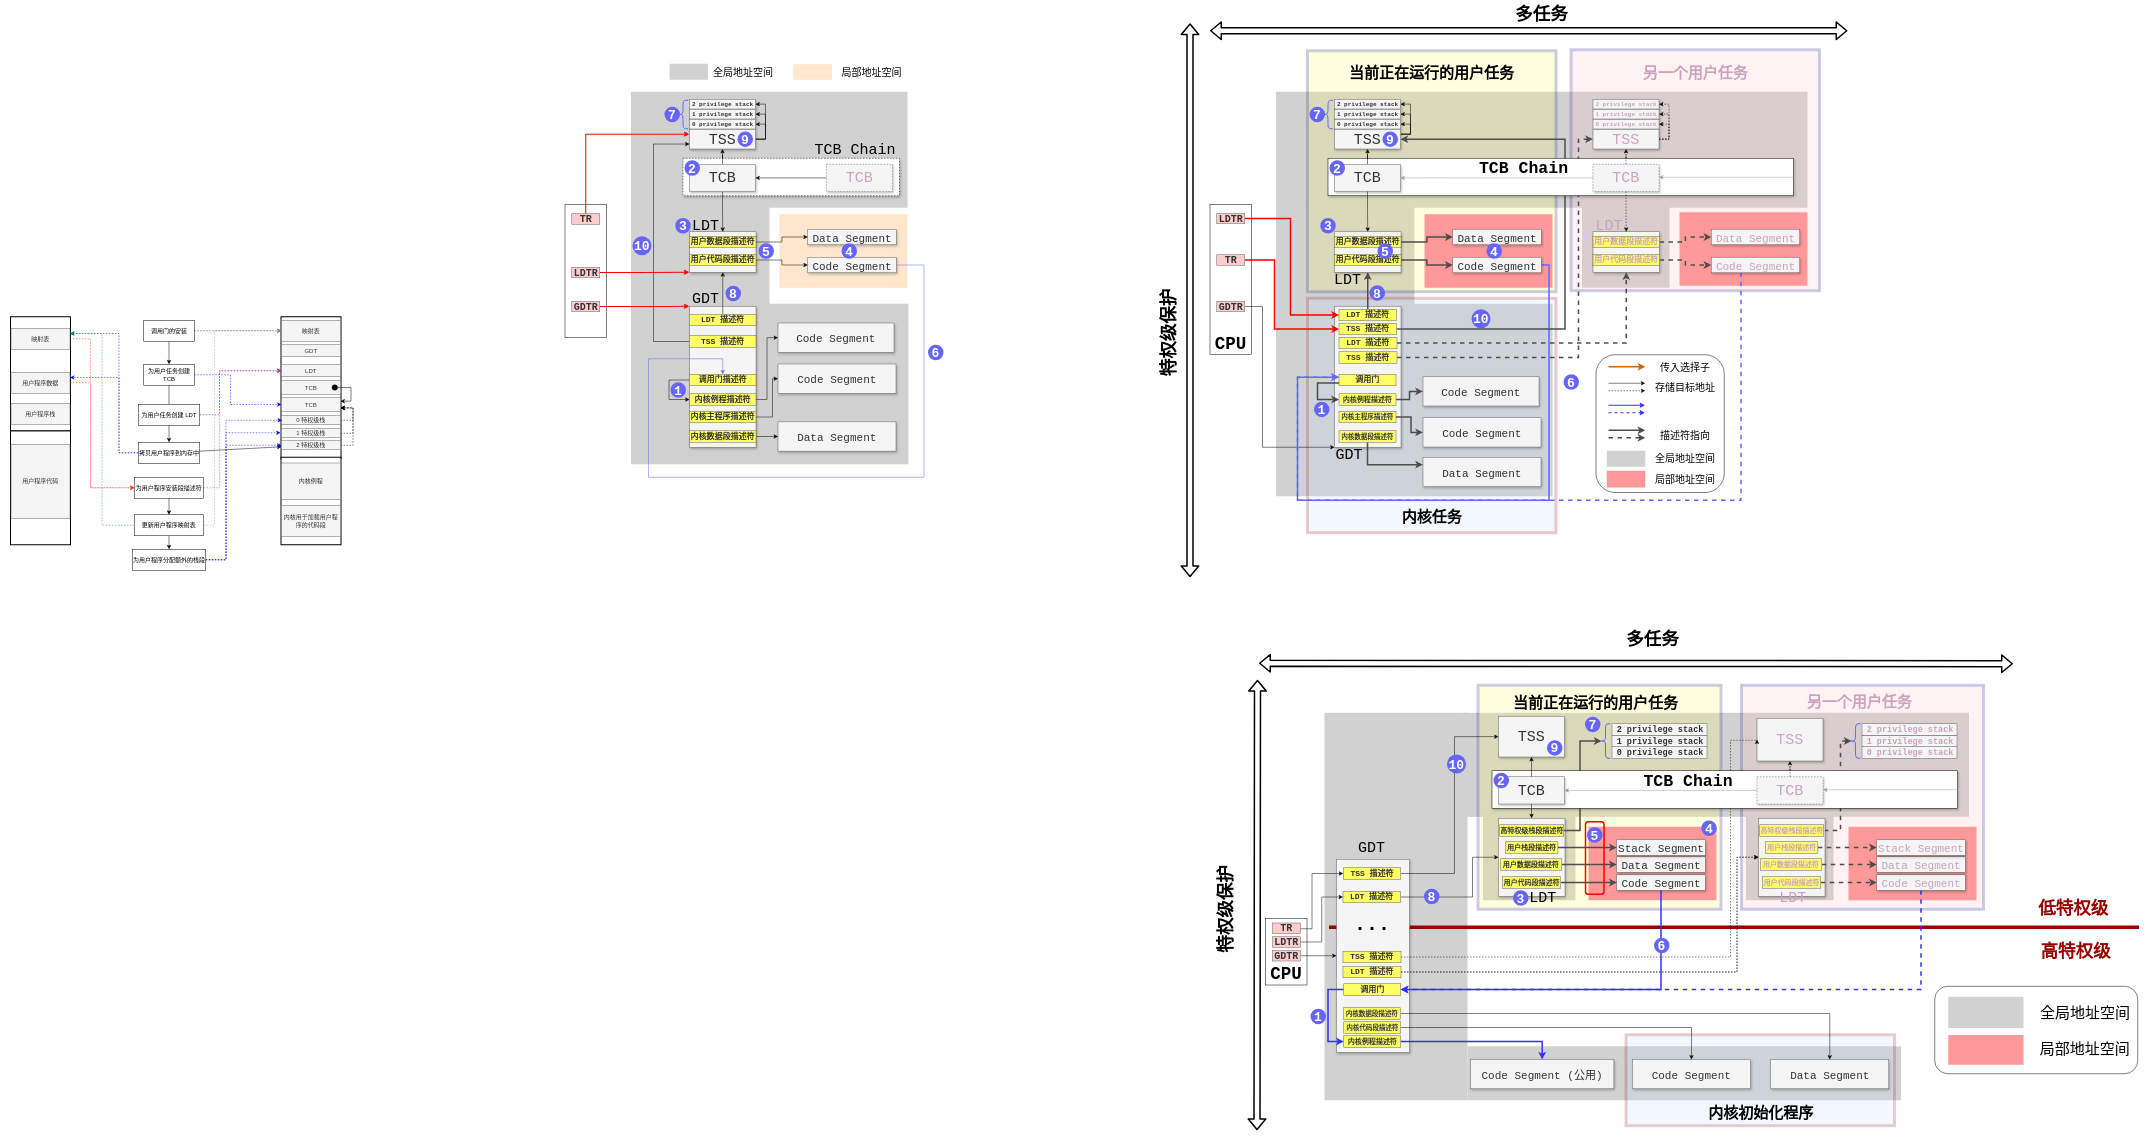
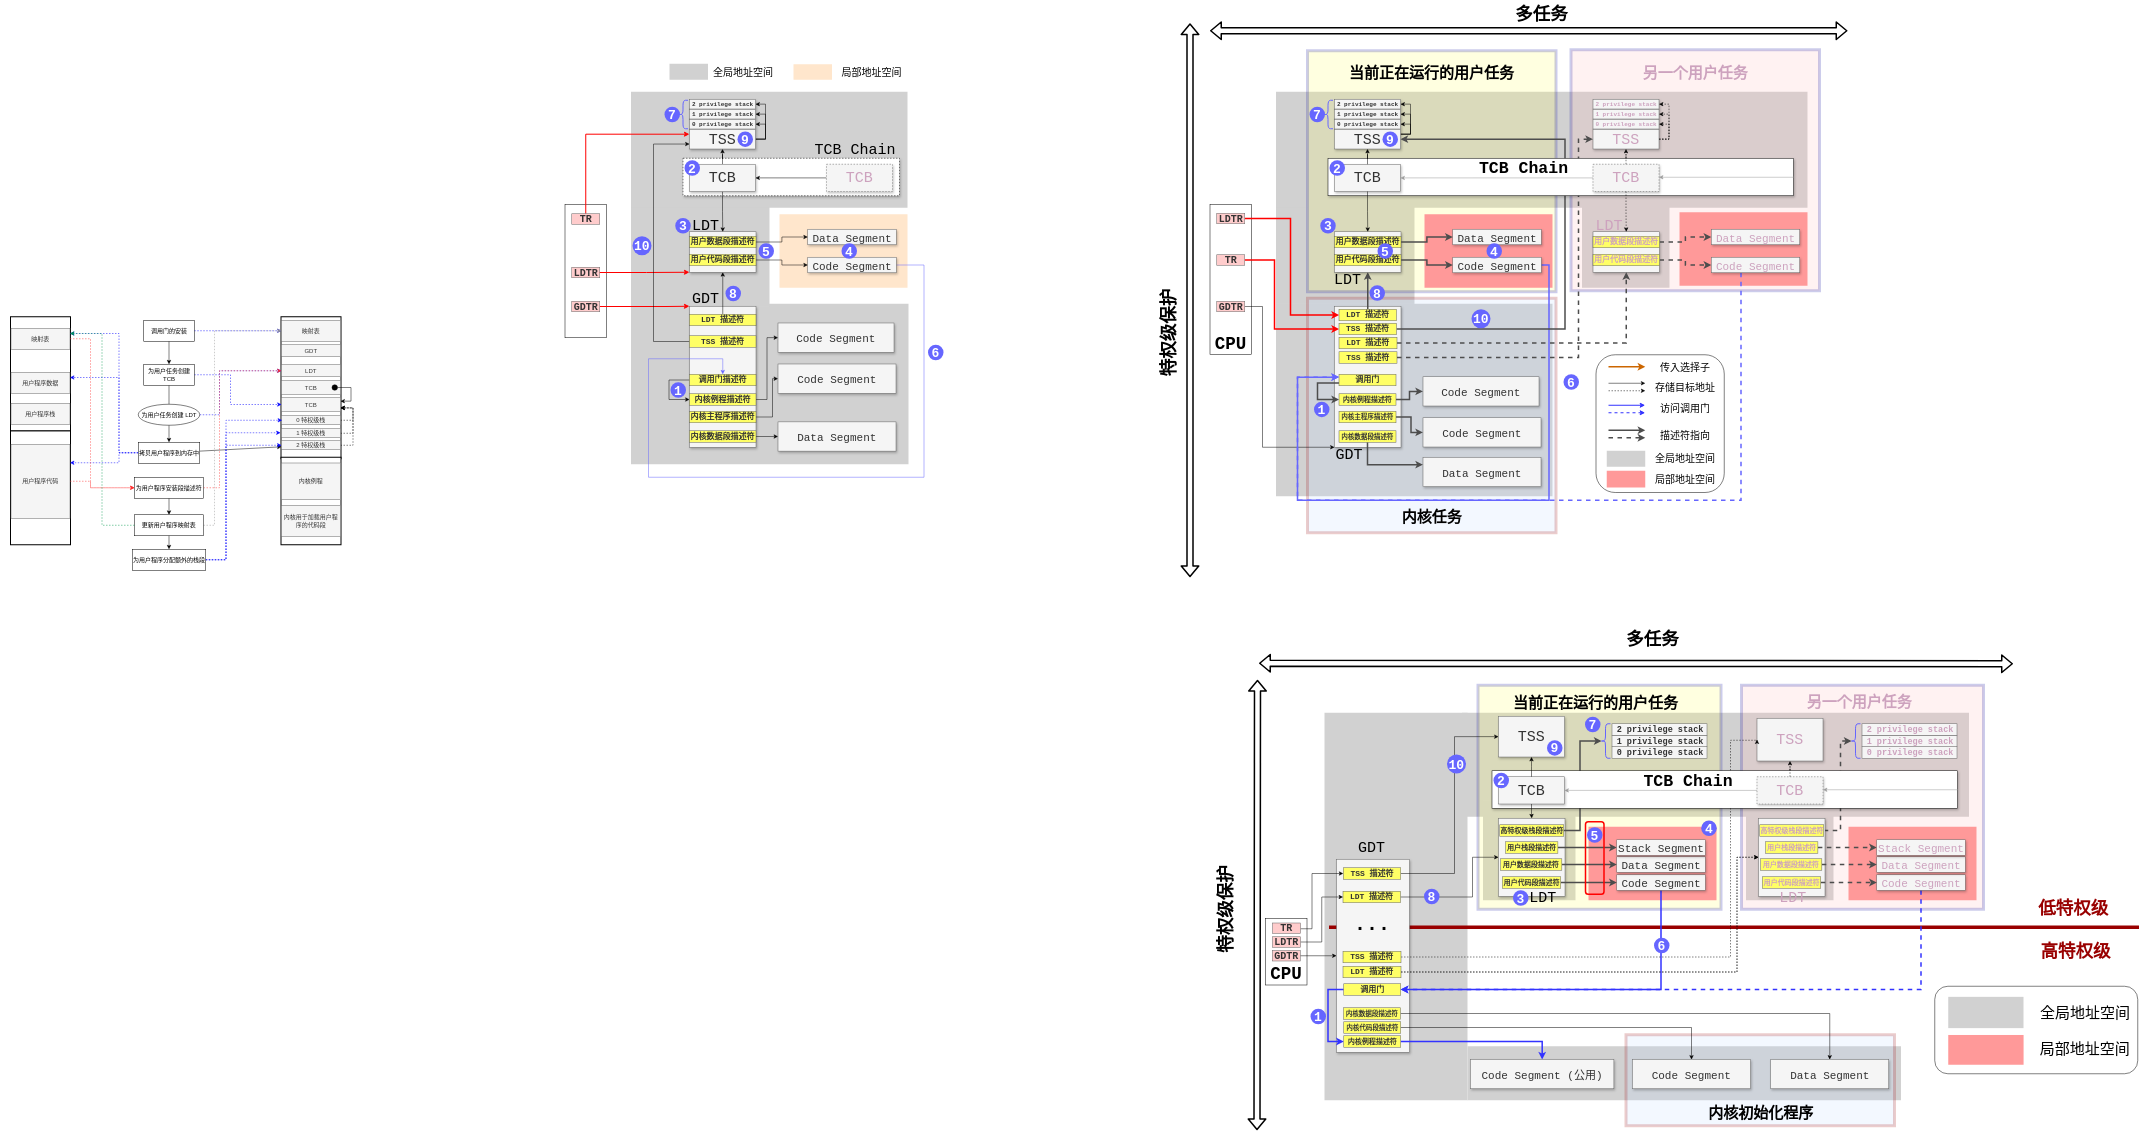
edge "用户程序数据" -> "为用户程序安装段描述符": removed
node "访问调用门": added
node "为用户任务创建 LDT": shape rectangle -> ellipse
edge "拷贝用户程序到内存中" -> "用户程序代码": added
edge "用户程序代码" -> "为用户程序安装段描述符": added
